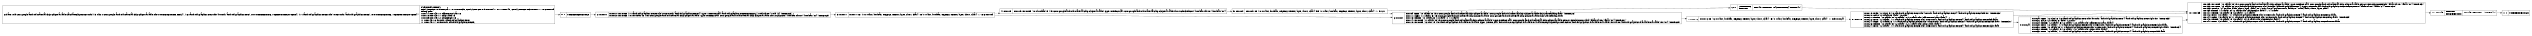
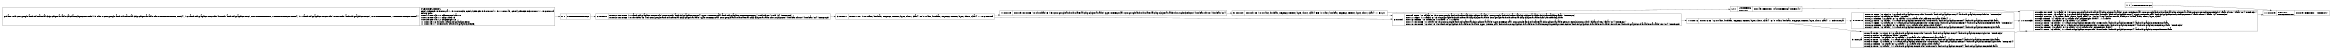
edge "11: 0x0049" -> "1: ?": reversed
edge "8: 0x001e" -> "9: 0x002a": now "7: 0x001c" -> "9: 0x002a"
